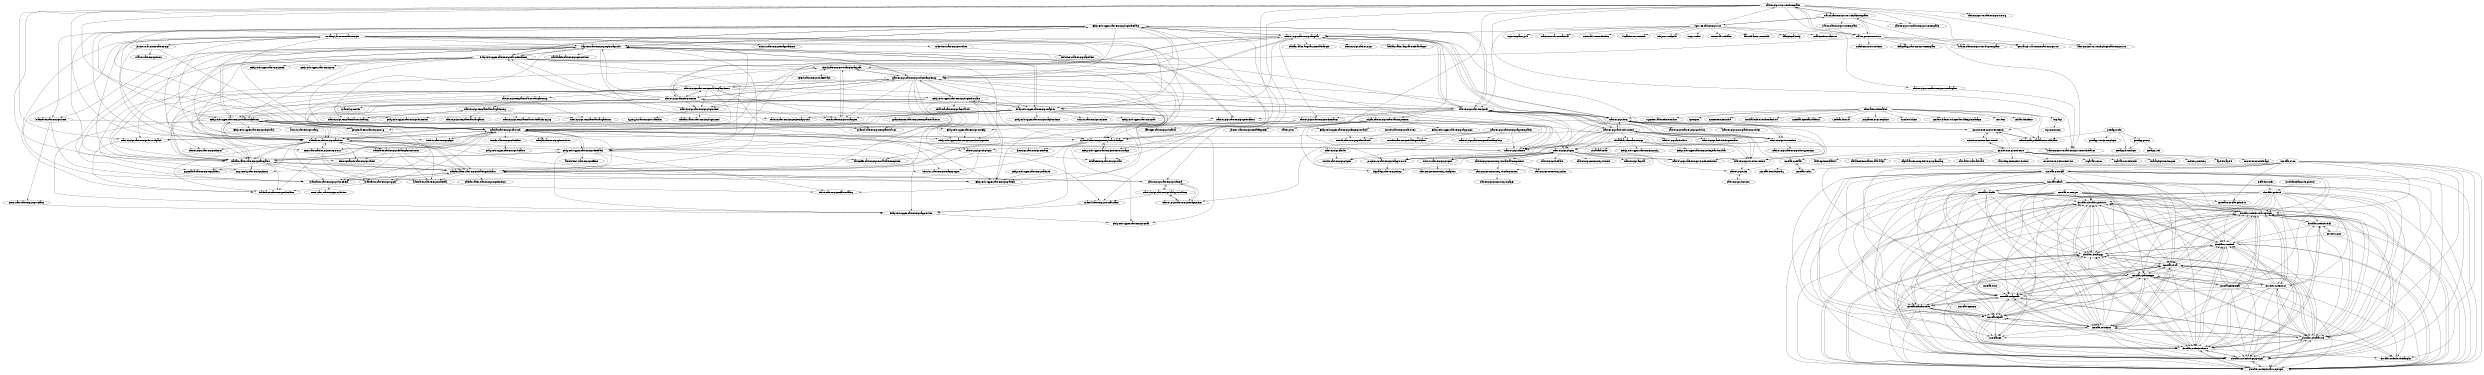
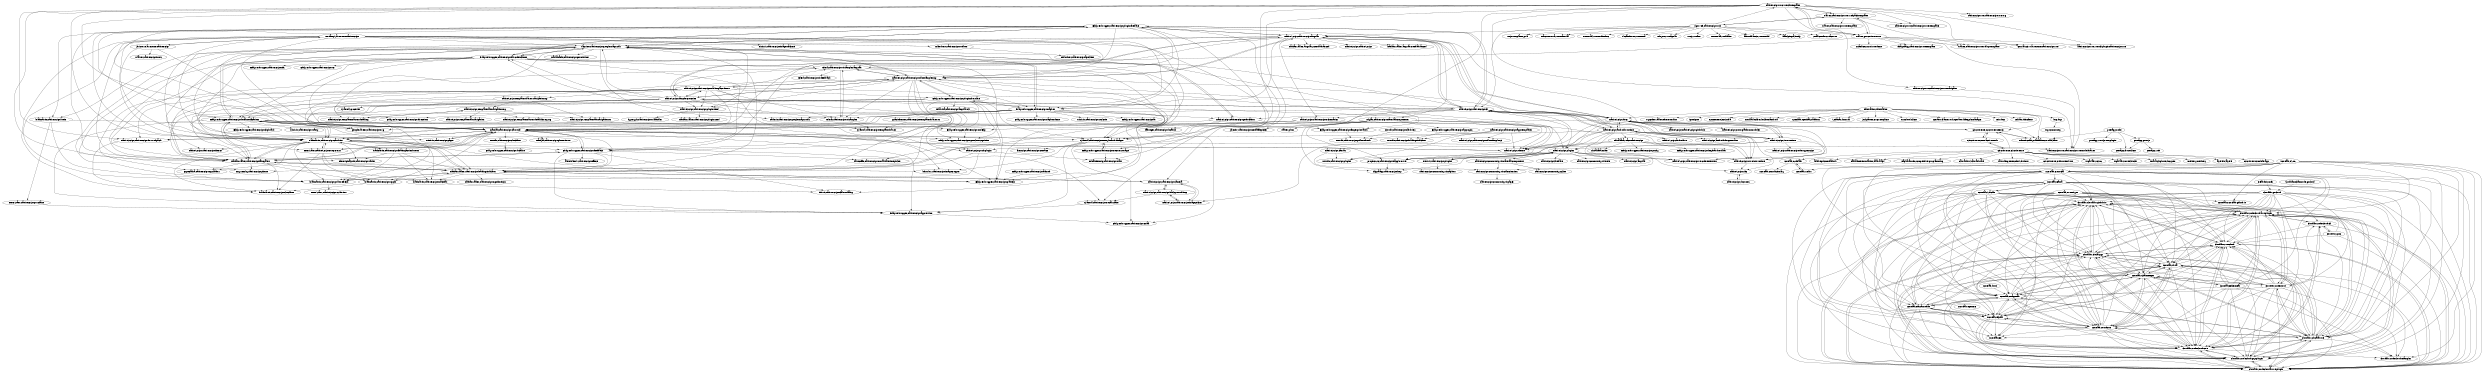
edge "scorelab/Bassa" -> "scorelab/drola": removed
